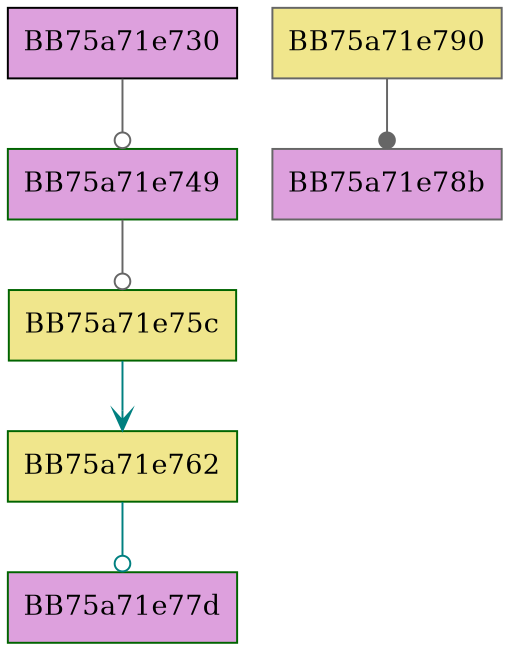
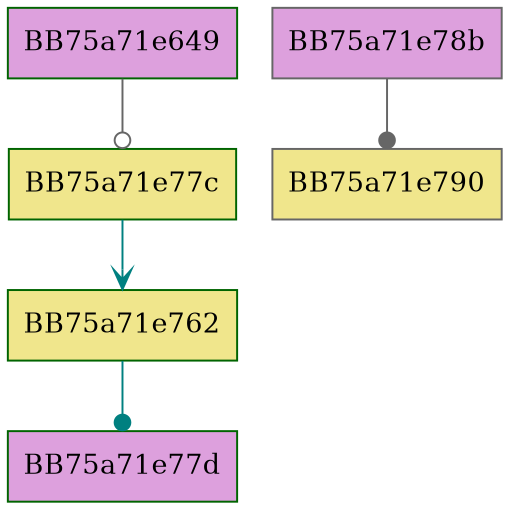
node "BB75a71e730": removed
edge "BB75a71e790" -> "BB75a71e78b": reversed
node "BB75a71e749": label "BB75a71e749" -> "BB75a71e649"
node "BB75a71e75c": label "BB75a71e75c" -> "BB75a71e77c"
edge "BB75a71e762" -> "BB75a71e77d": arrowhead odot -> dot
